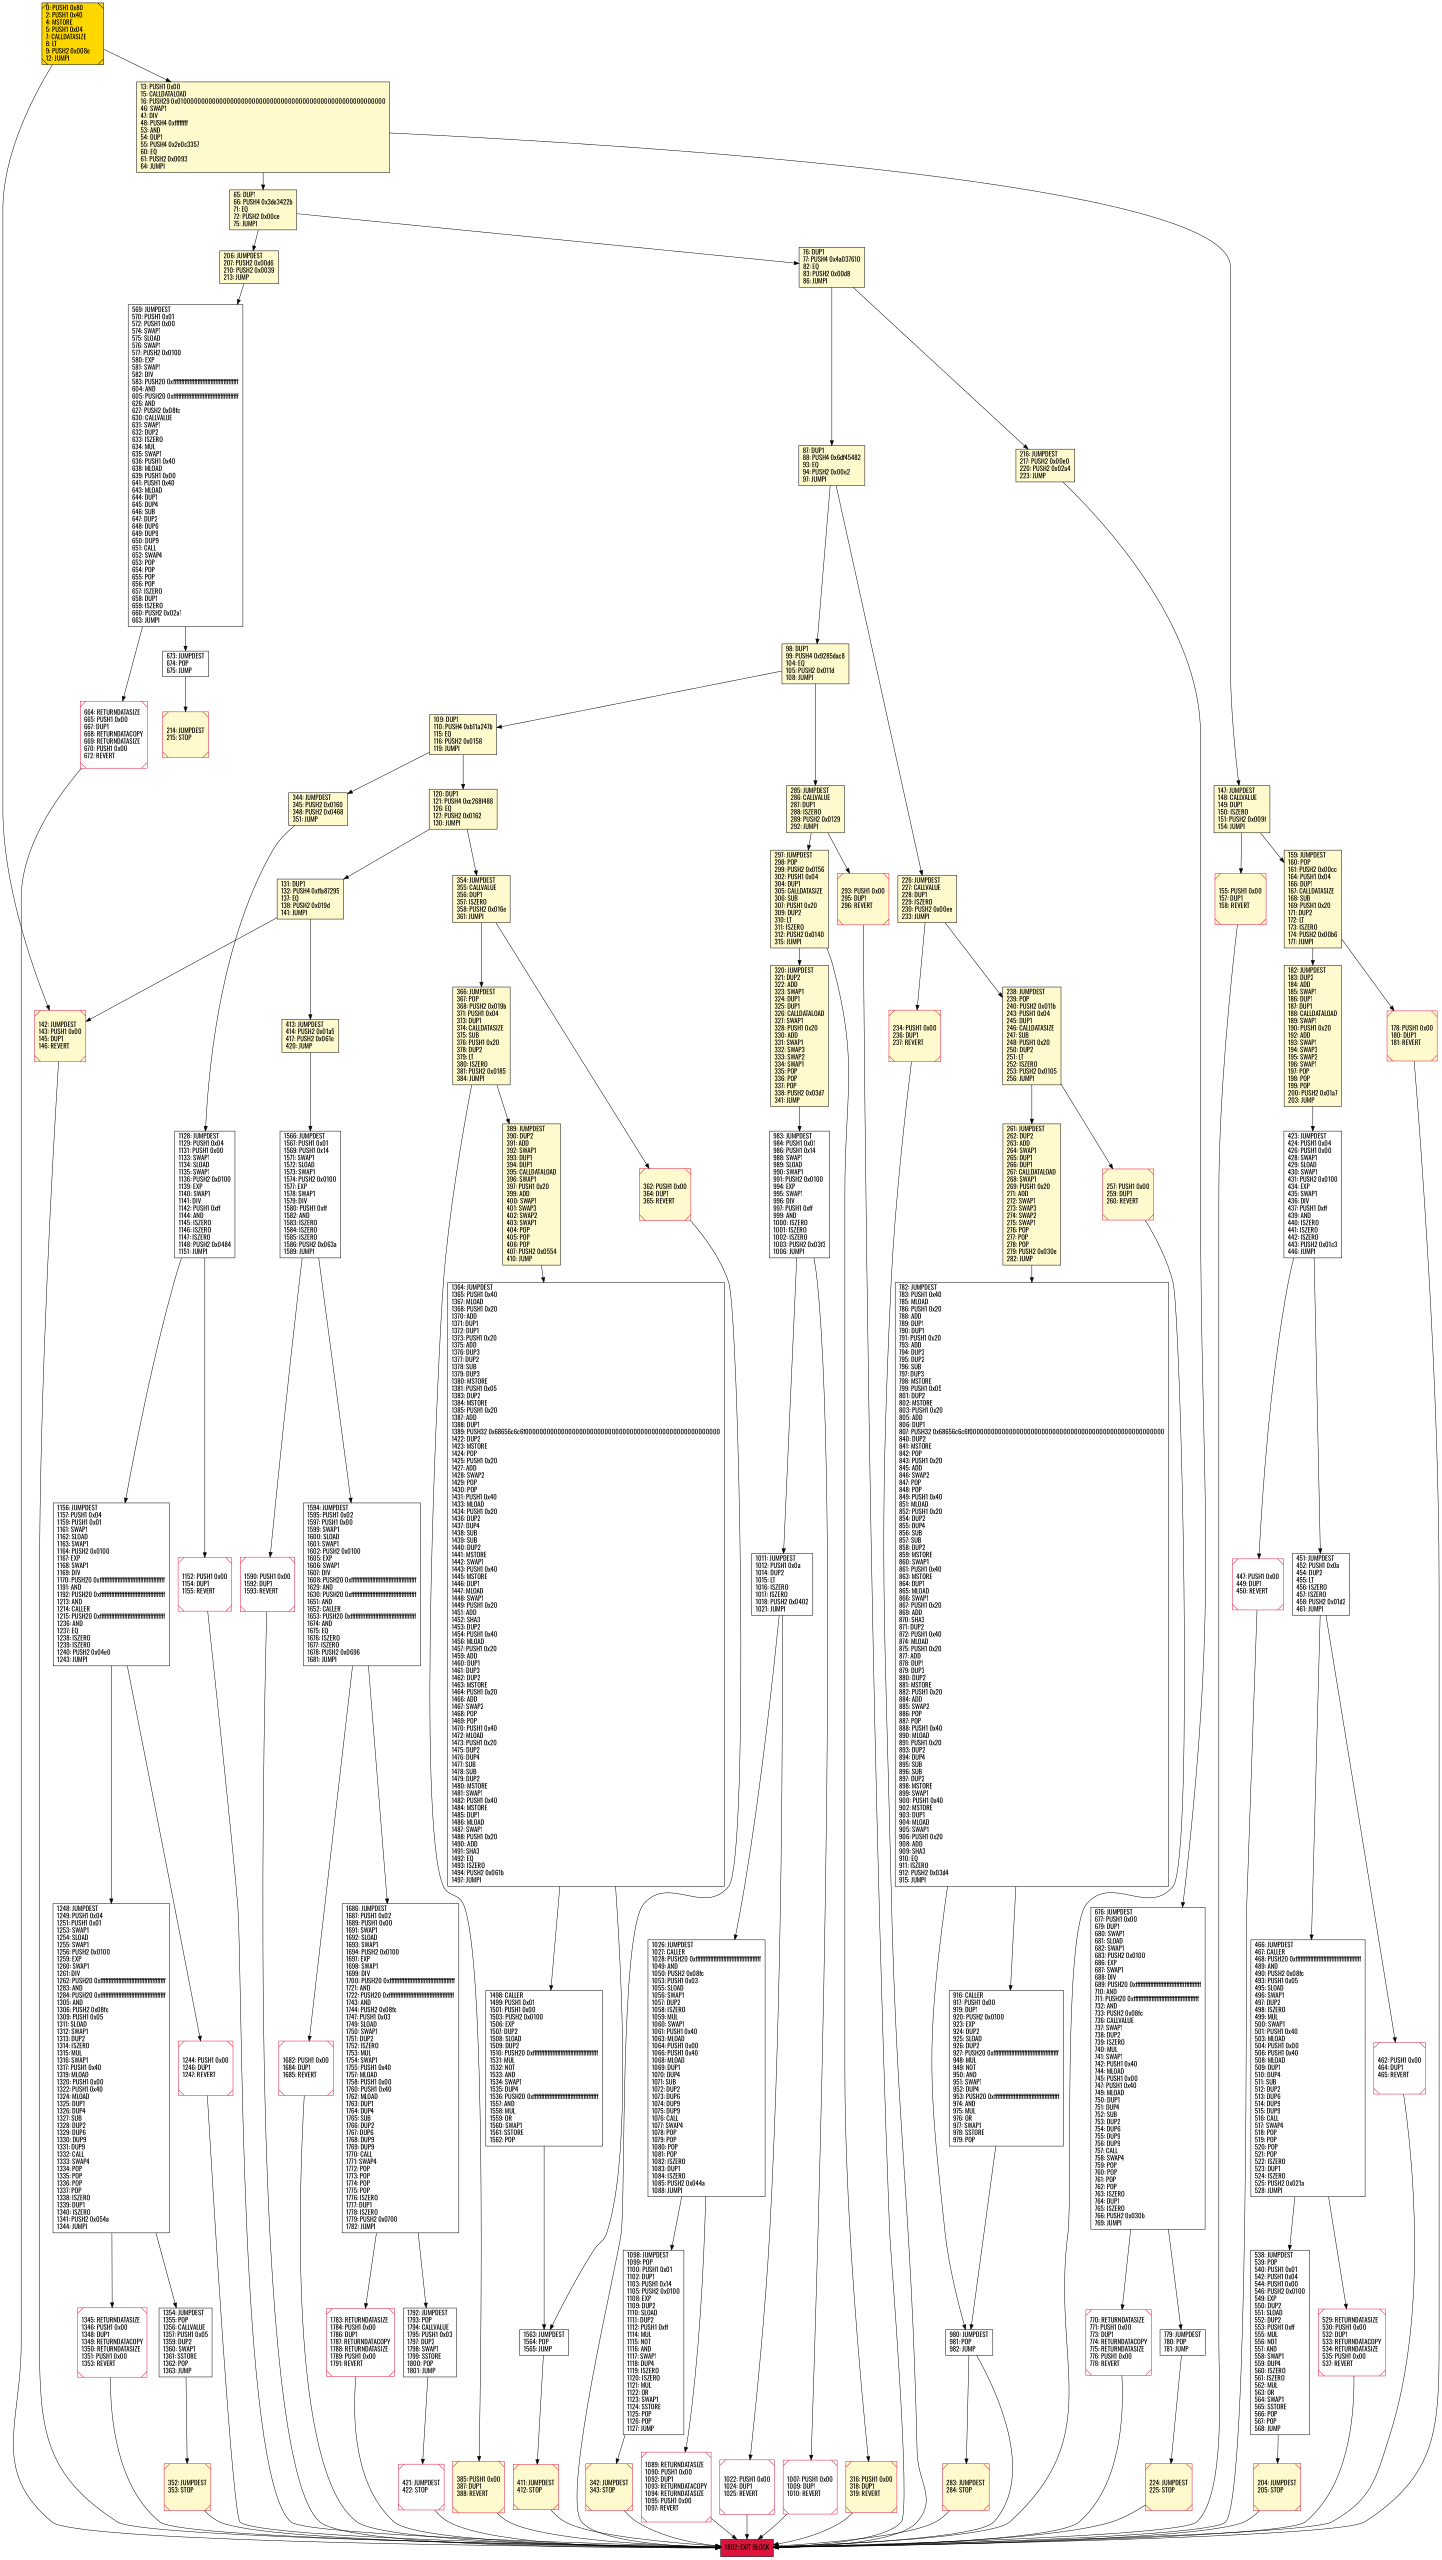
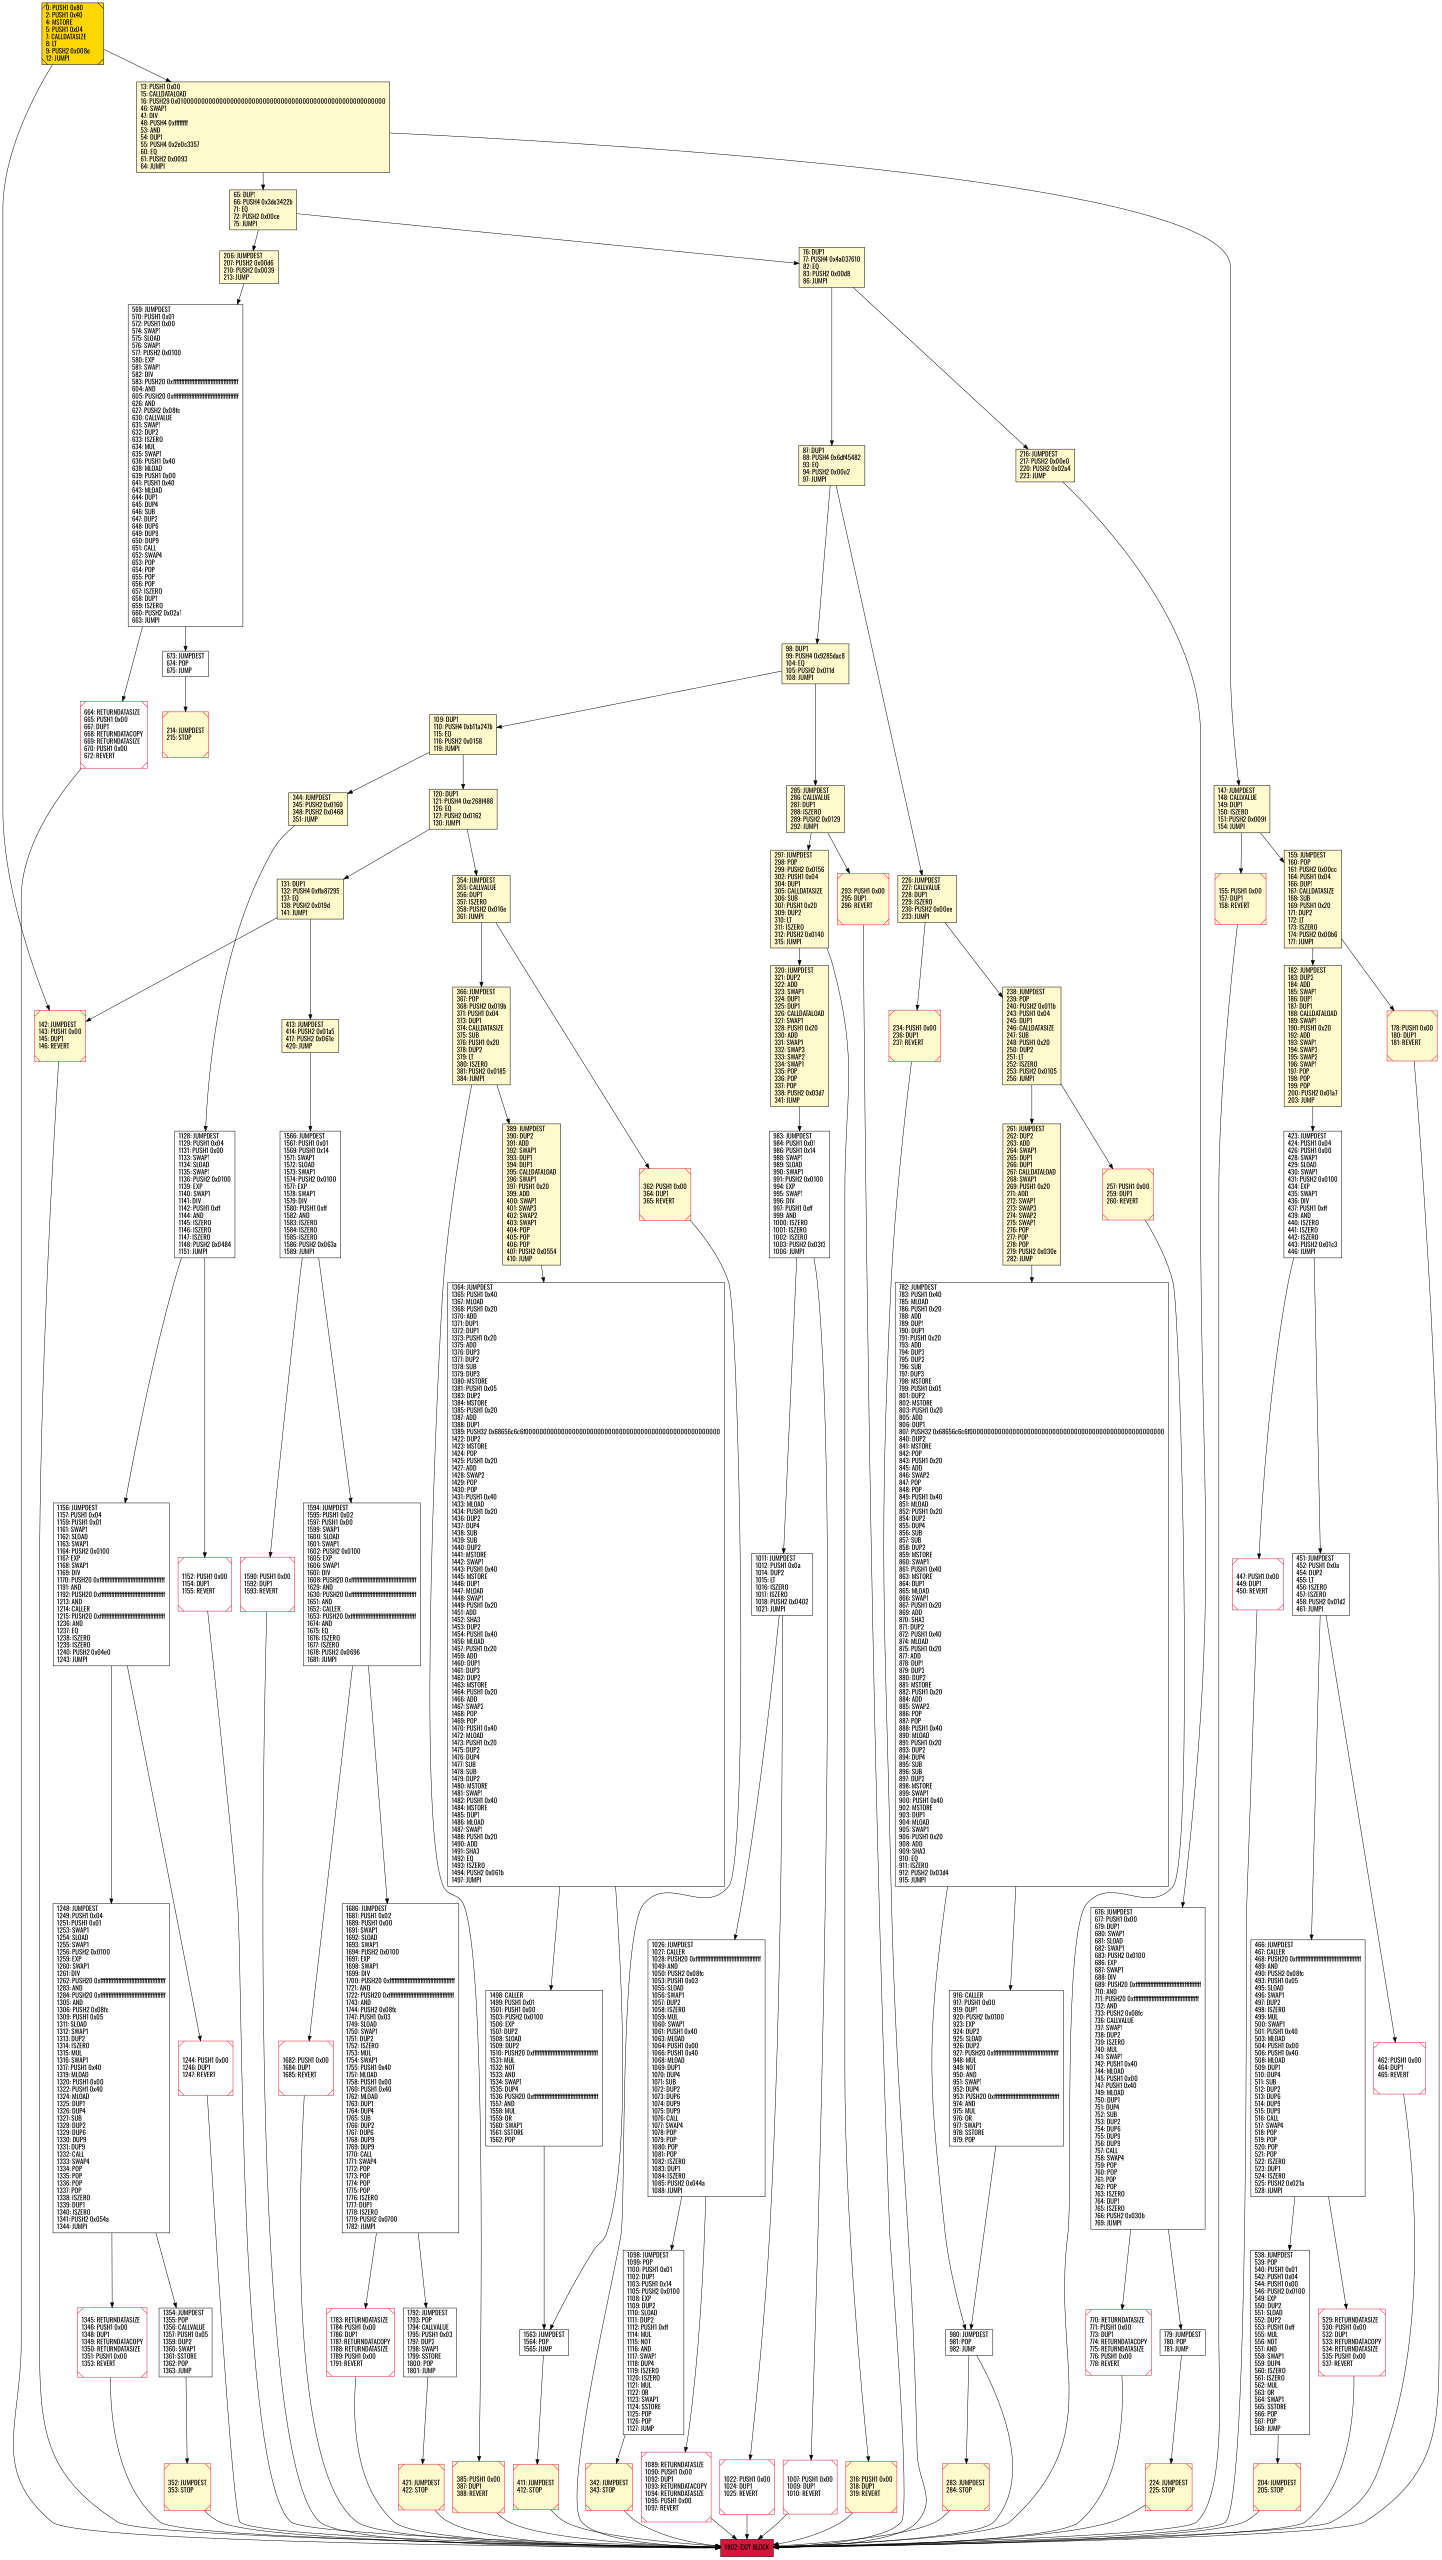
node "421: JUMPDEST 422: STOP": fillcolor white -> lemonchiffon
